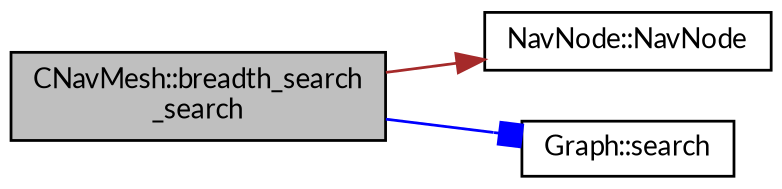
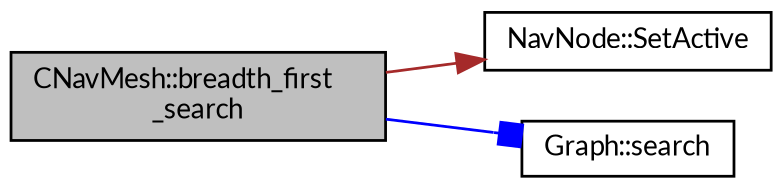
node "NavNode::NavNode": label "NavNode::NavNode" -> "NavNode::SetActive"
node "CNavMesh::breadth_search _search": label "CNavMesh::breadth_search _search" -> "CNavMesh::breadth_first _search"
